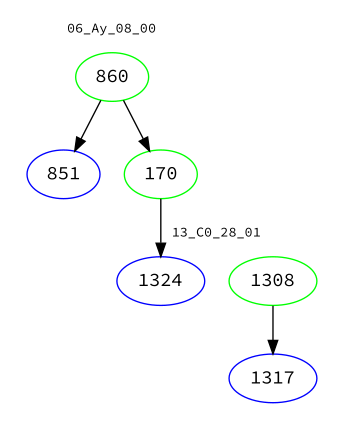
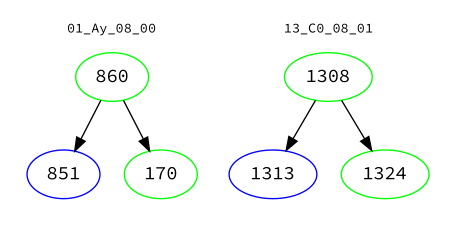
cluster "06_Ay_08_00": label "06_Ay_08_00" -> "01_Ay_08_00"
edge "170" -> "1324": now "1308" -> "1324"
cluster "13_C0_28_01": label "13_C0_28_01" -> "13_C0_08_01"
node "1324": color blue -> green
node "1317": label "1317" -> "1313"
